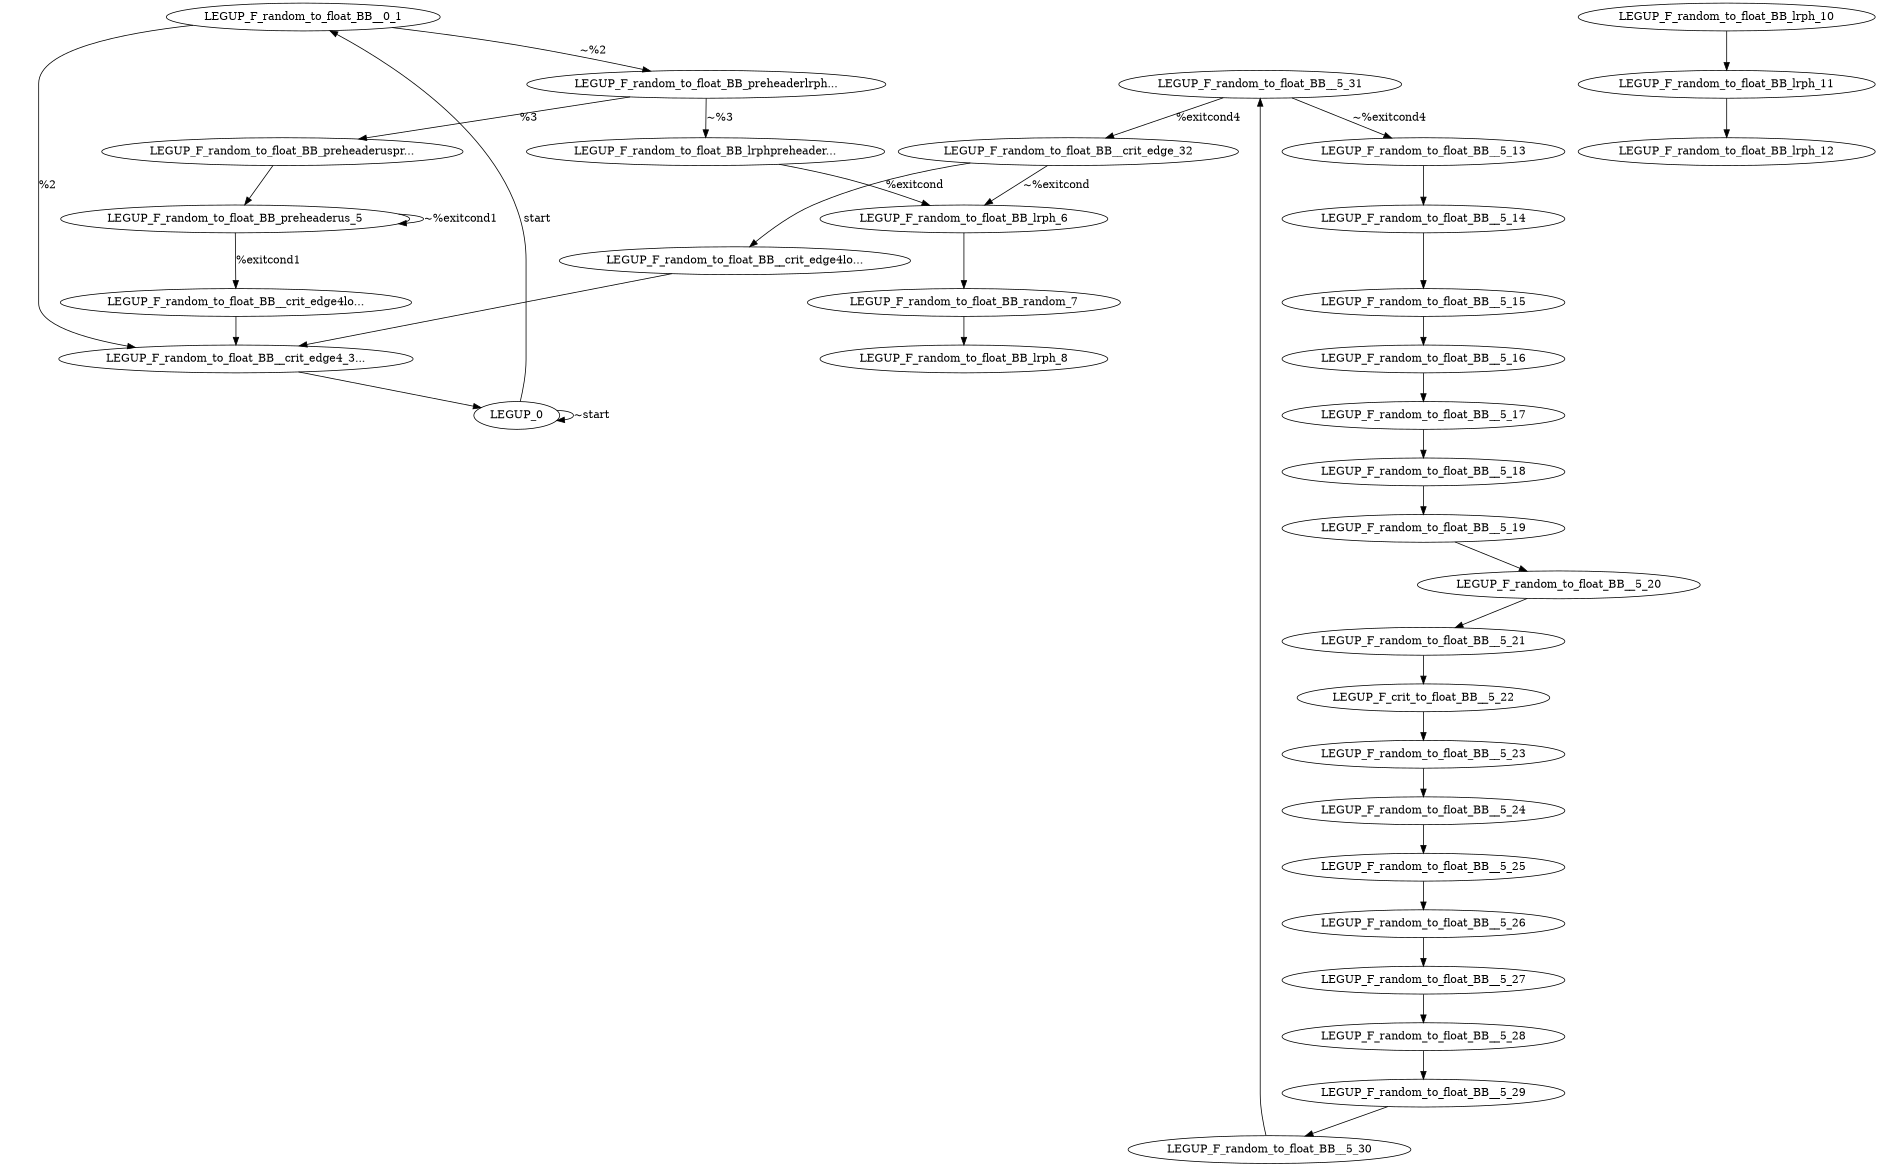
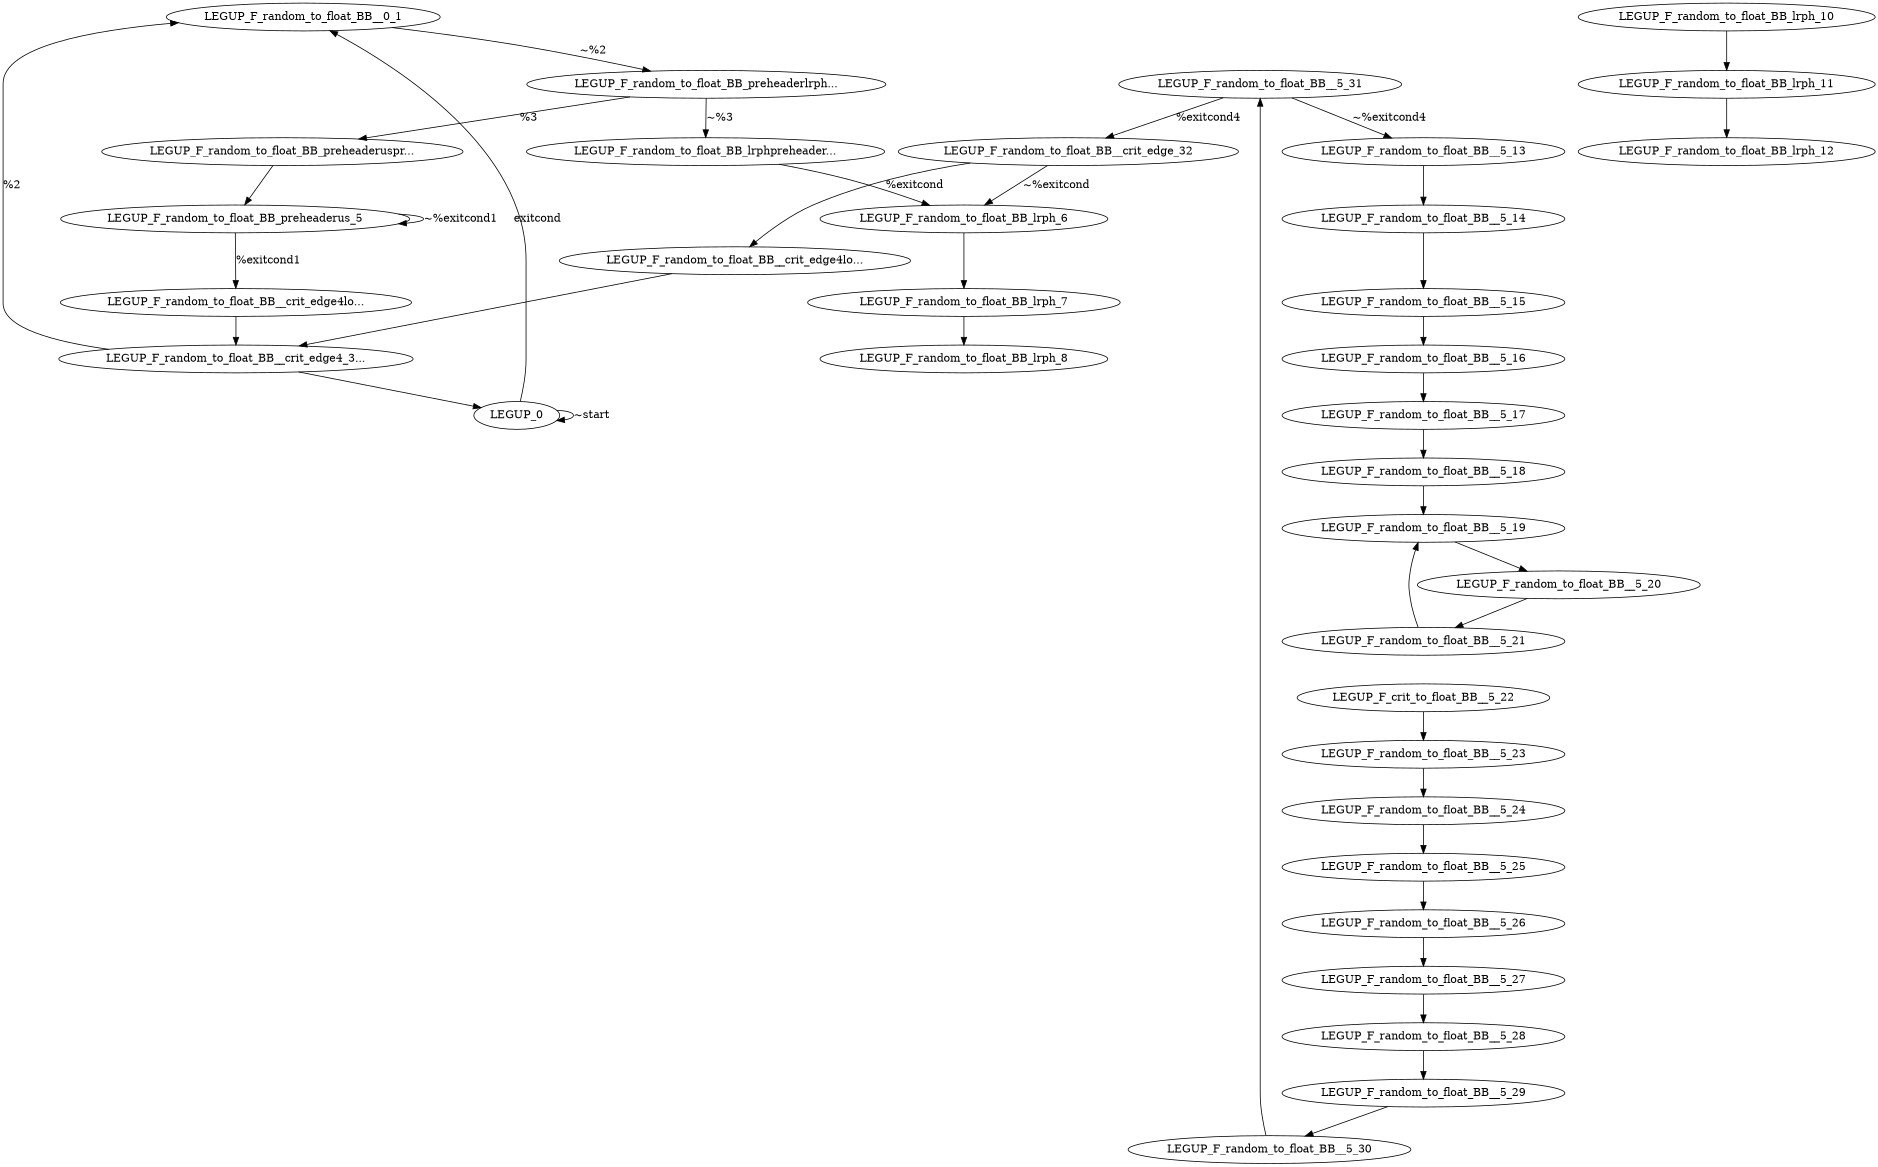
edge "LEGUP_F_random_to_float_BB__0_1" -> "LEGUP_F_random_to_float_BB__crit_edge4_3...": reversed
edge "LEGUP_0" -> "LEGUP_F_random_to_float_BB__0_1": label "start" -> "exitcond"
node "LEGUP_F_random_to_float_BB_random_7": label "LEGUP_F_random_to_float_BB_random_7" -> "LEGUP_F_random_to_float_BB_lrph_7"
edge "LEGUP_F_random_to_float_BB__5_21" -> "LEGUP_F_crit_to_float_BB__5_22": now "LEGUP_F_random_to_float_BB__5_21" -> "LEGUP_F_random_to_float_BB__5_19"
